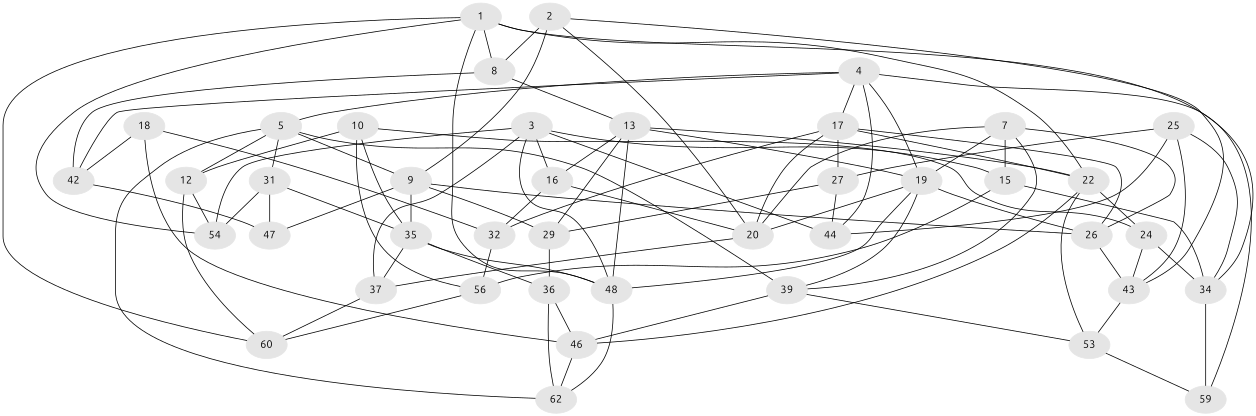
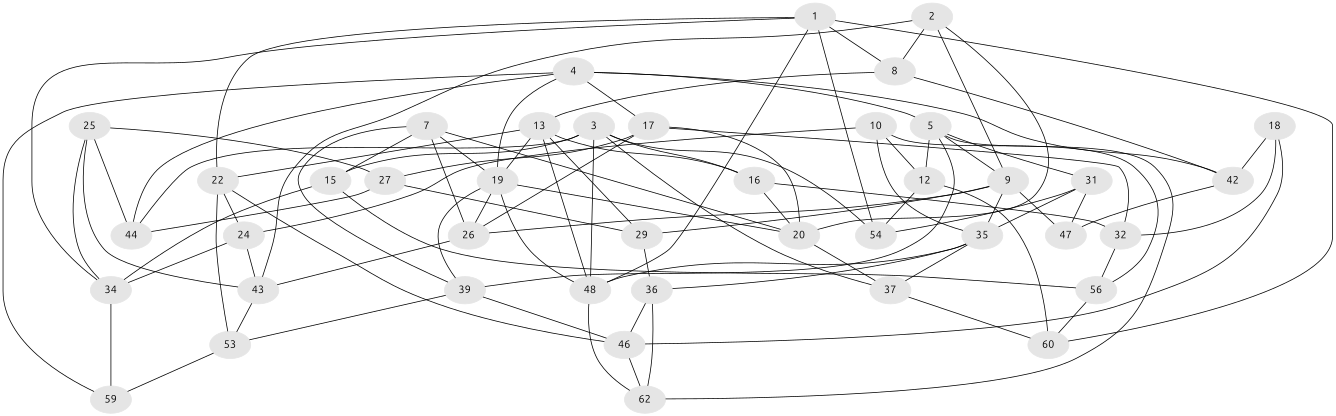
edge "17" -- "22": removed
